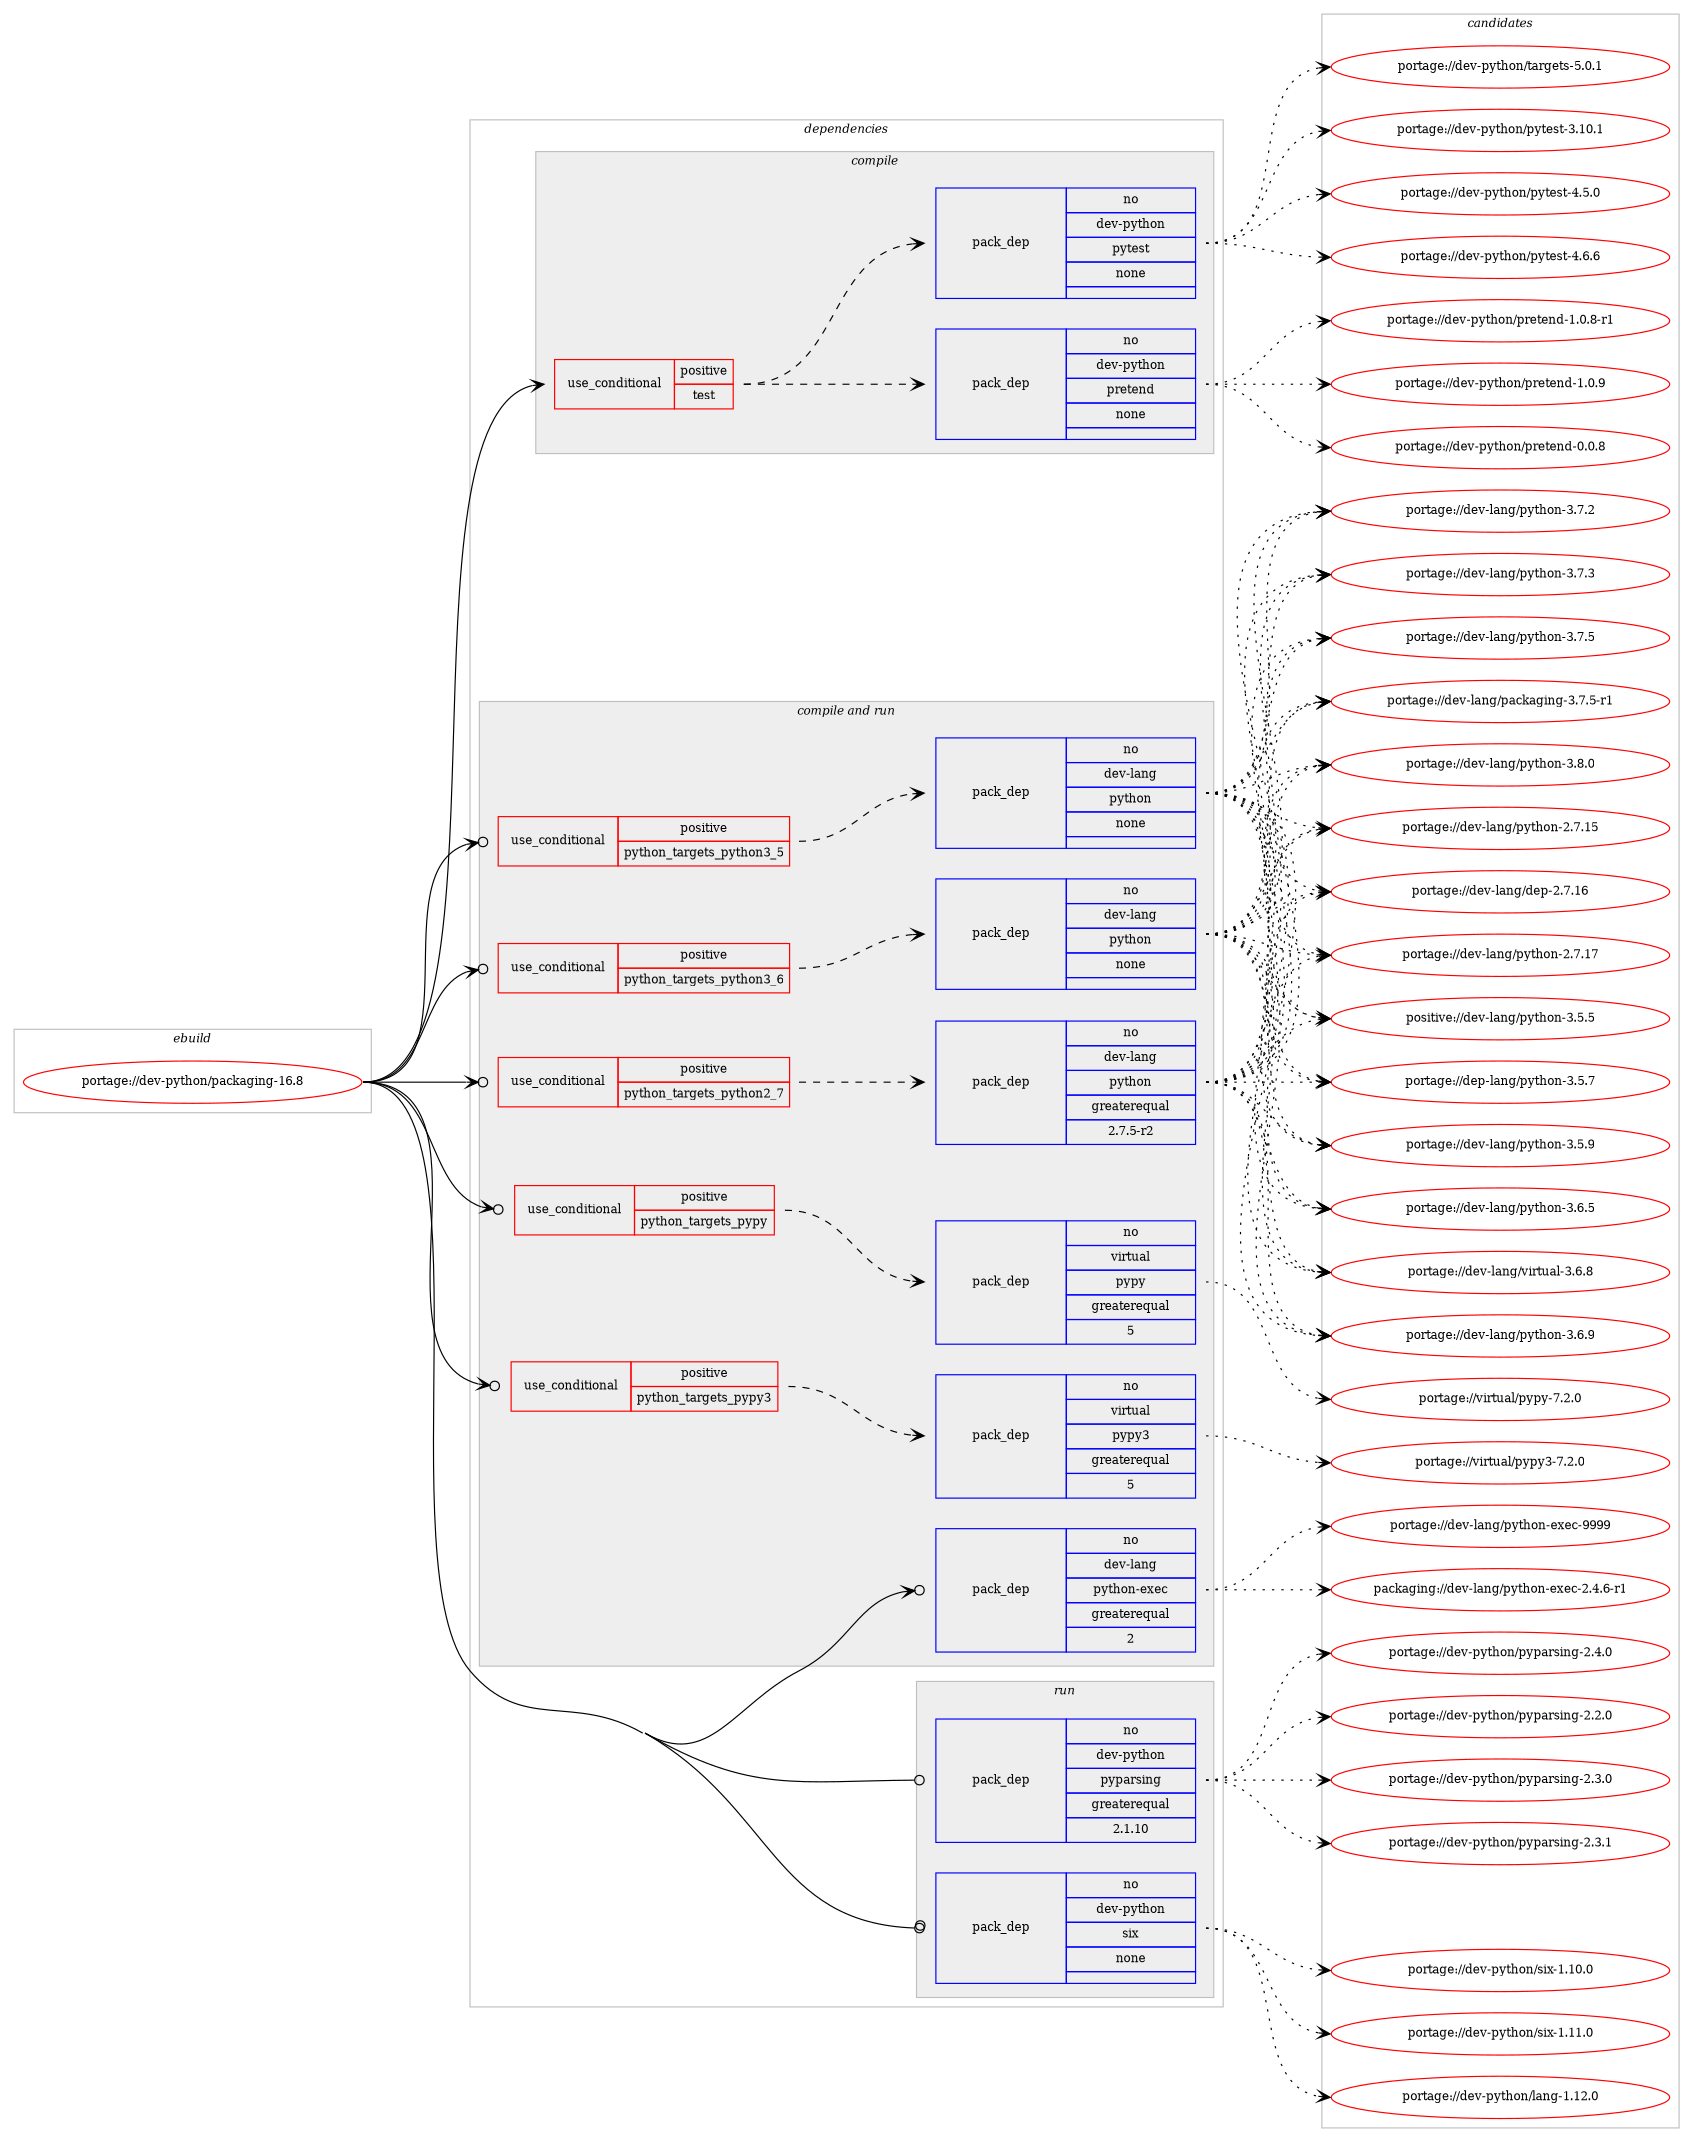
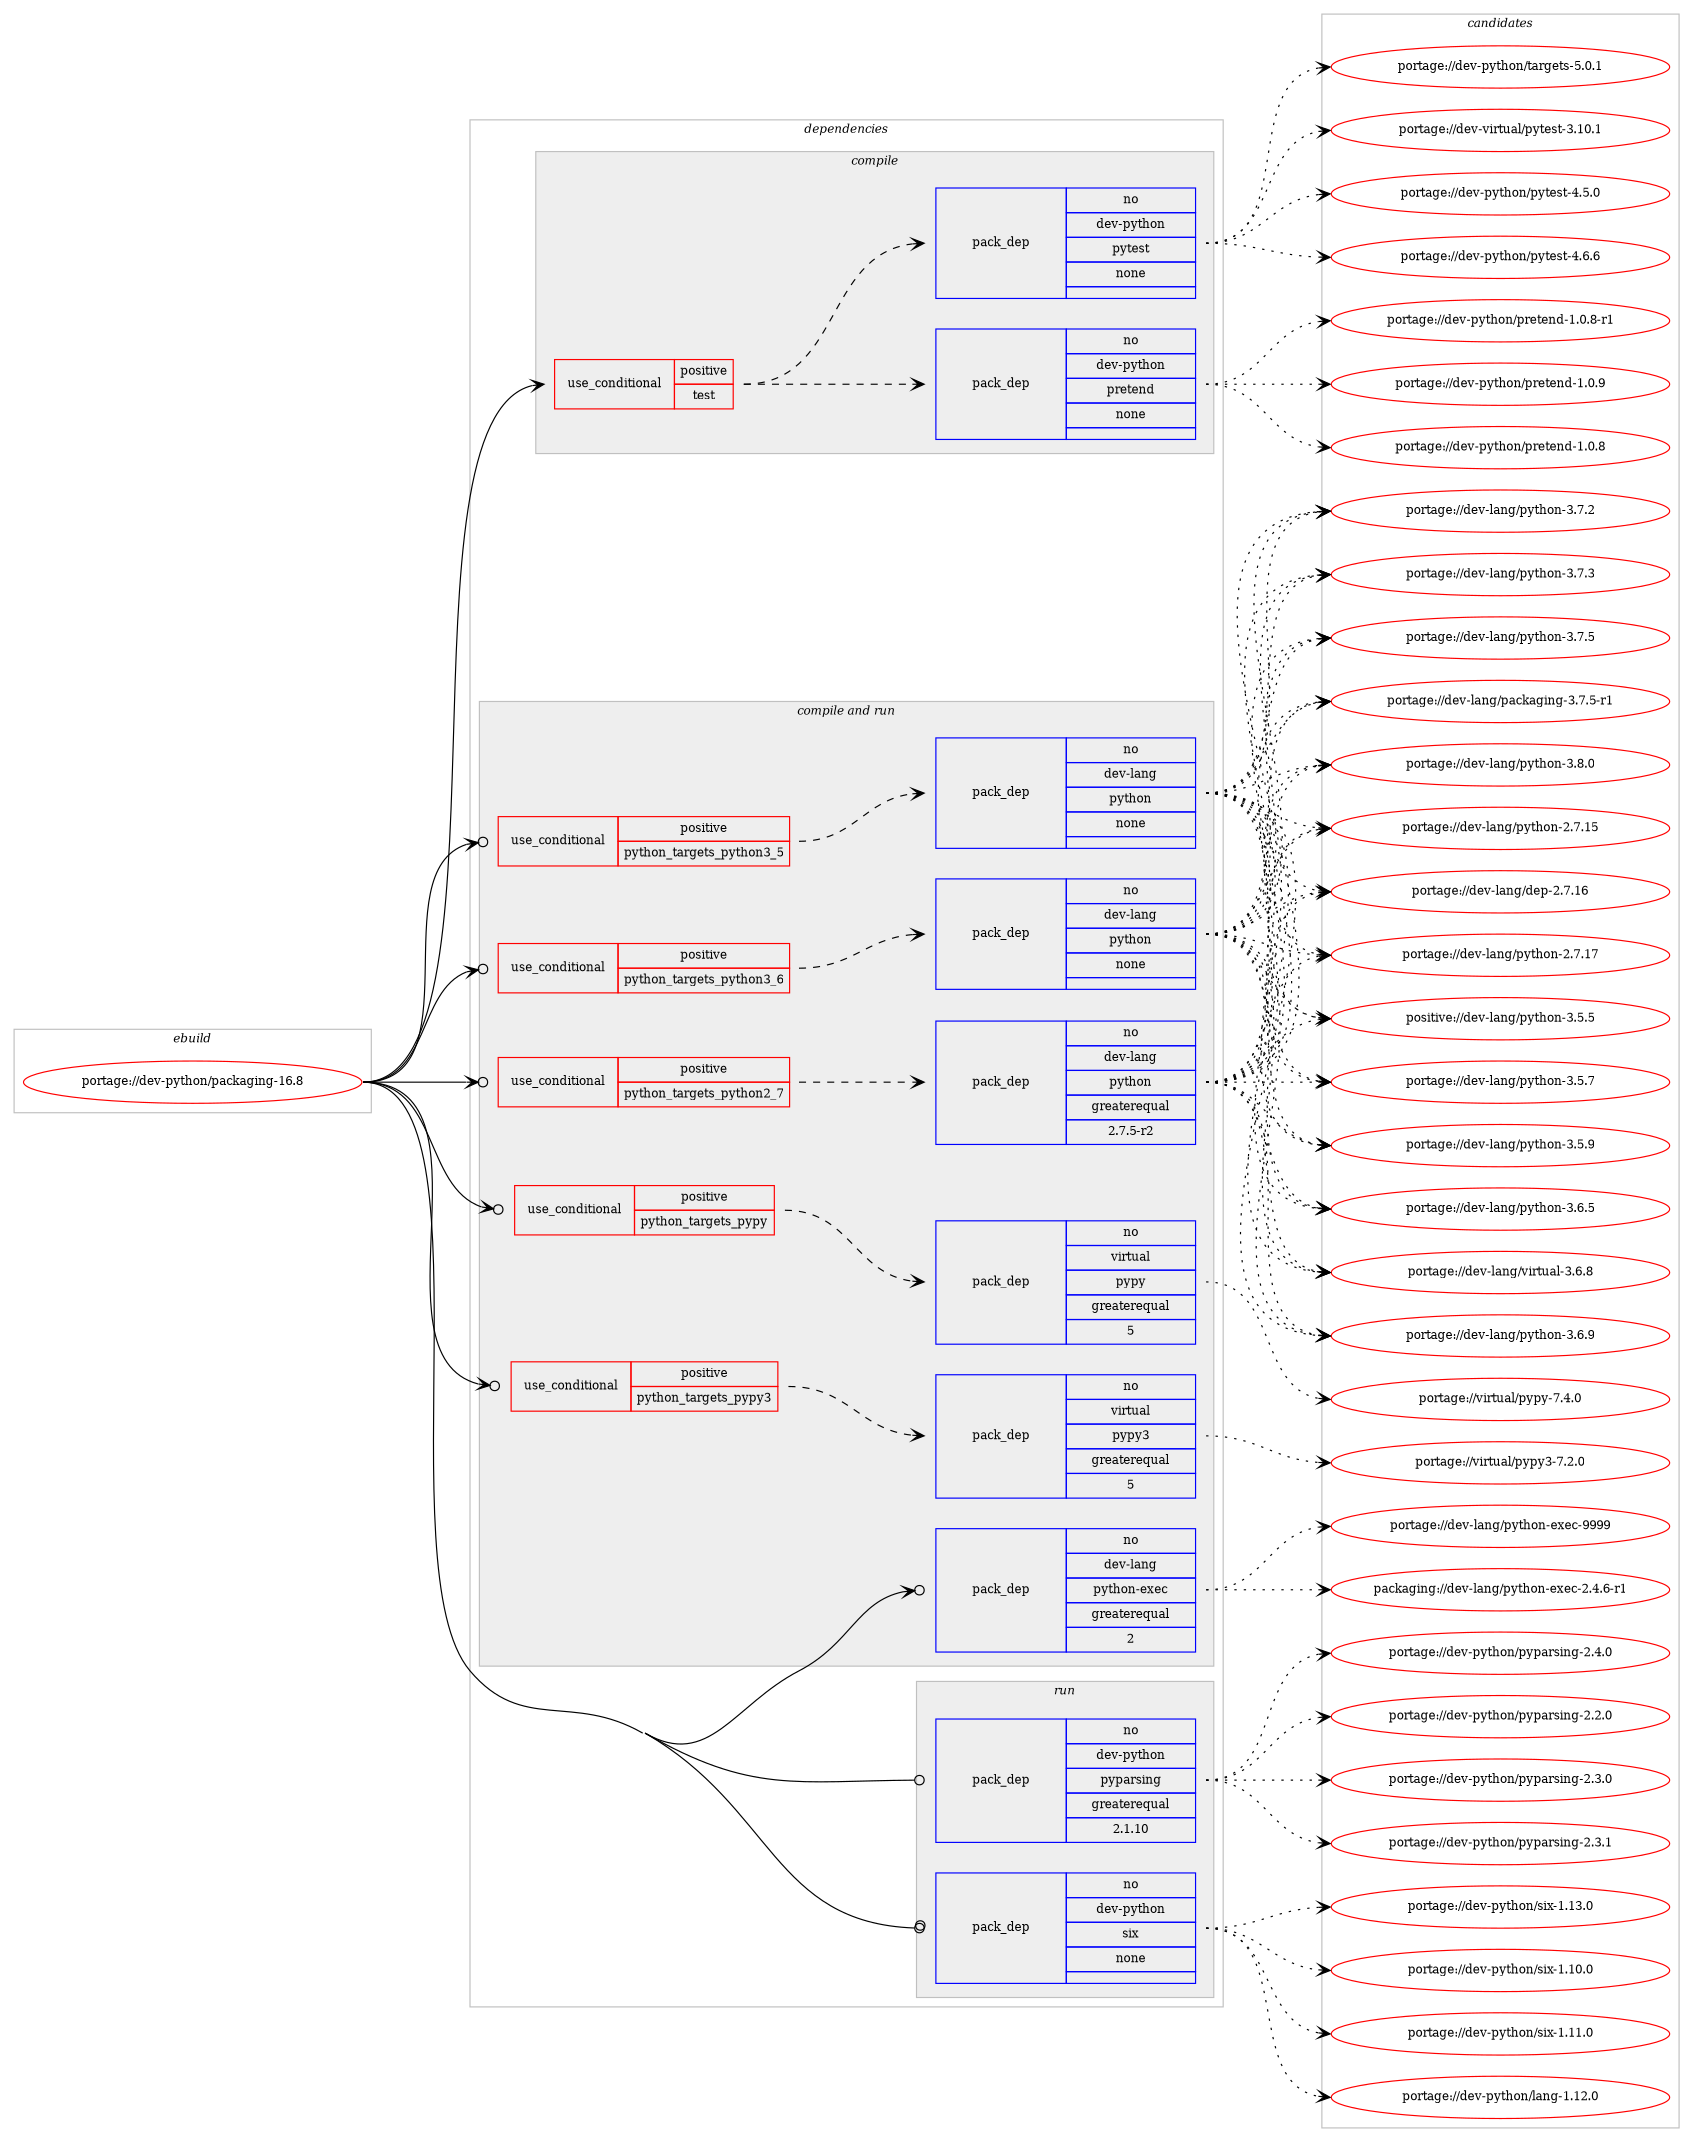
node "portage://dev-python/pytest-3.10.1": label "portage://dev-python/pytest-3.10.1" -> "portage://dev-virtual/pytest-3.10.1"
node "portage://dev-python/pretend-0.0.8": label "portage://dev-python/pretend-0.0.8" -> "portage://dev-python/pretend-1.0.8"
node "portage://dep-lang/python-3.5.7": label "portage://dep-lang/python-3.5.7" -> "portage://dev-lang/python-3.5.7"
node "portage://virtual/pypy-7.2.0": label "portage://virtual/pypy-7.2.0" -> "portage://virtual/pypy-7.4.0"
node "portage://dev-python/six-1.13.0": added
